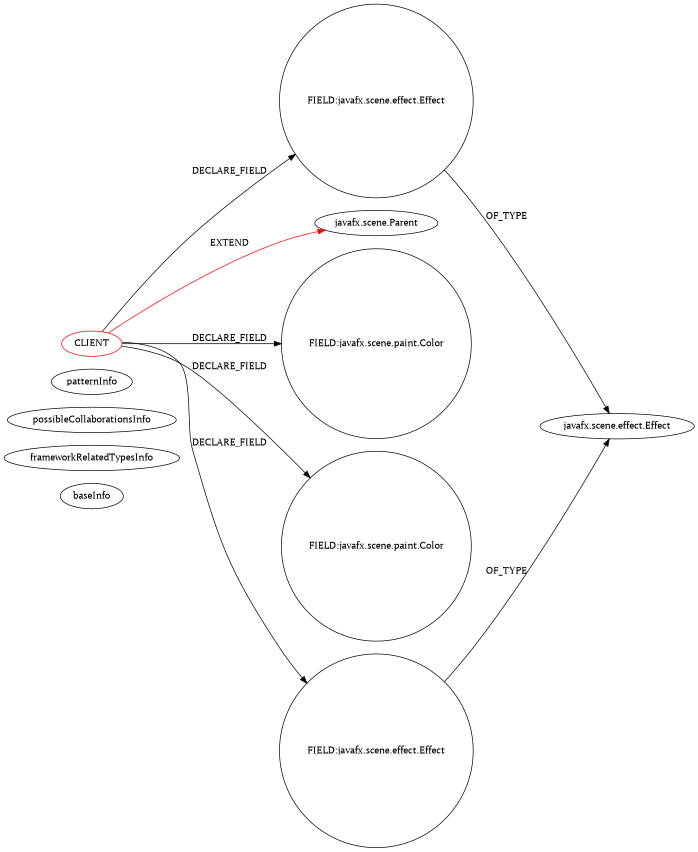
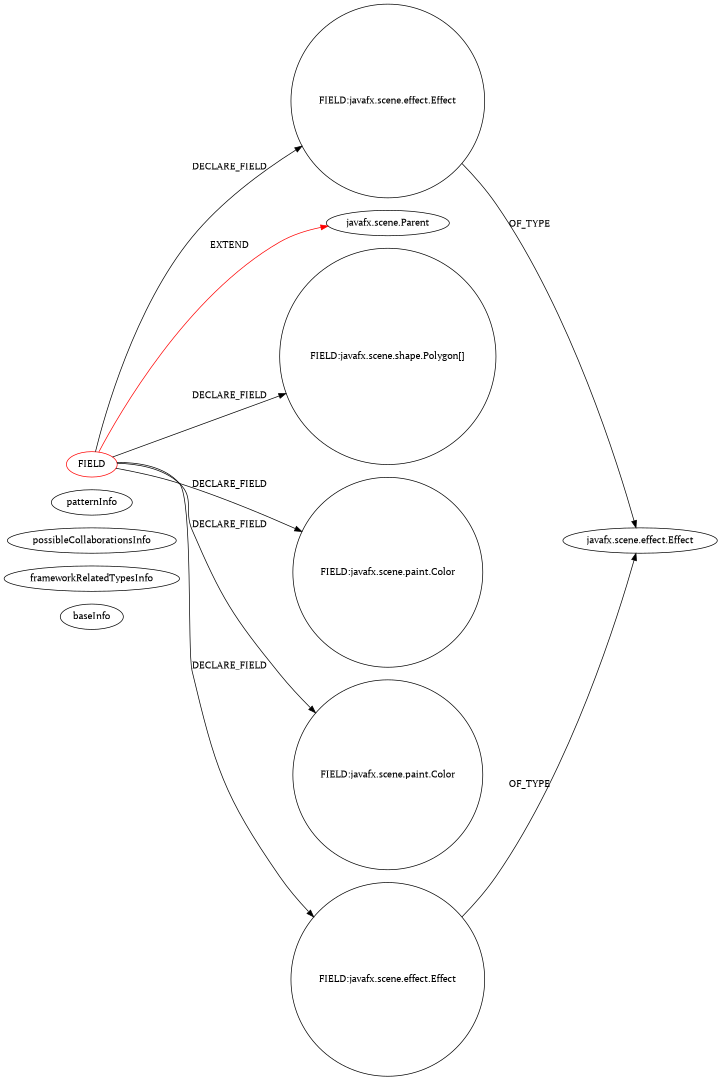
node "CLIENT": label "CLIENT" -> "FIELD"
node "FIELD:javafx.scene.shape.Polygon[]": added
